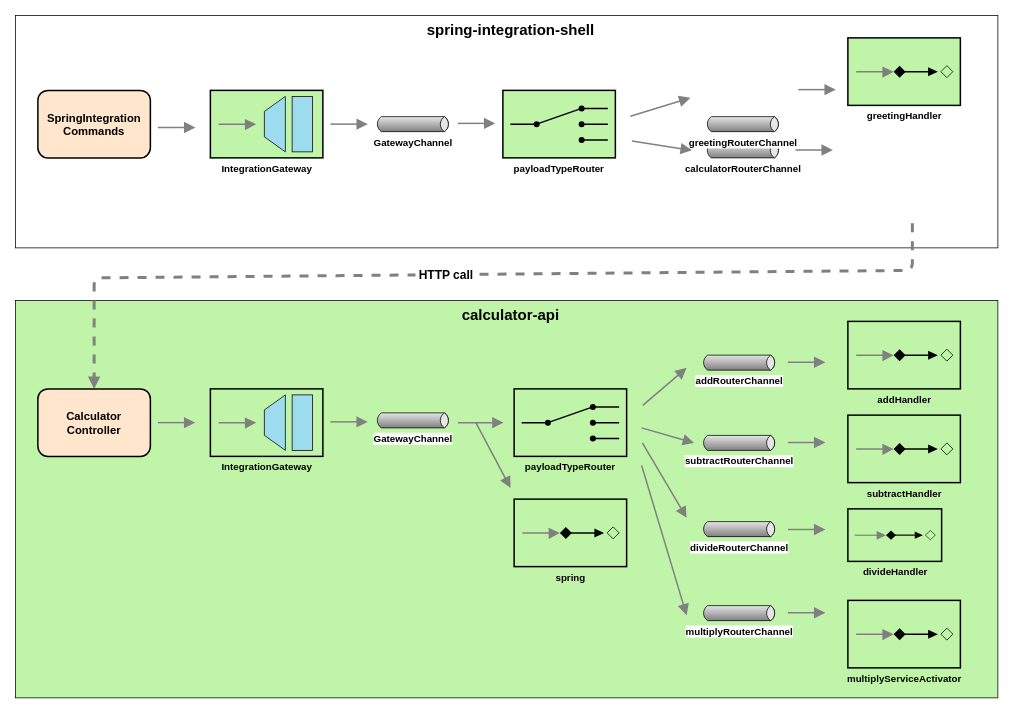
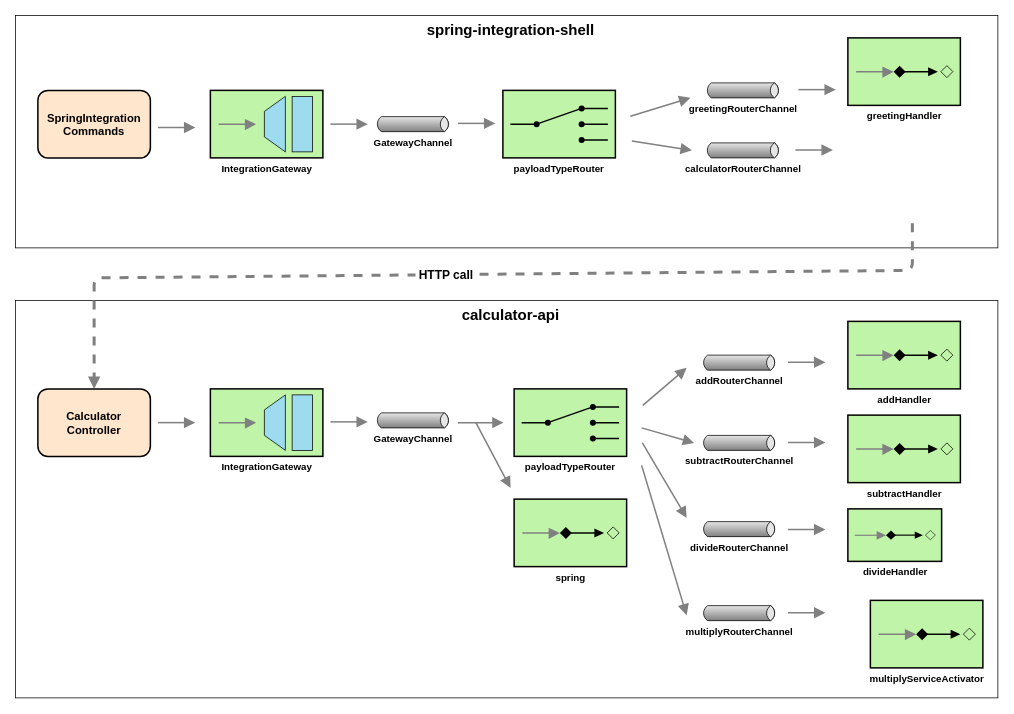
node "greetingRouterChannel": moved (743, 124) -> (743, 90)
node "calculator-api": fillcolor #c0f5a9 -> #ffffff
node "multiplyServiceActivator": moved (904, 634) -> (927, 634)
